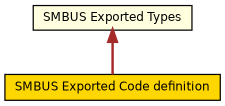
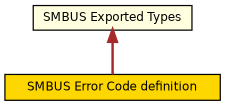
node "SMBUS Exported Code definition": label "SMBUS Exported Code definition" -> "SMBUS Error Code definition"
